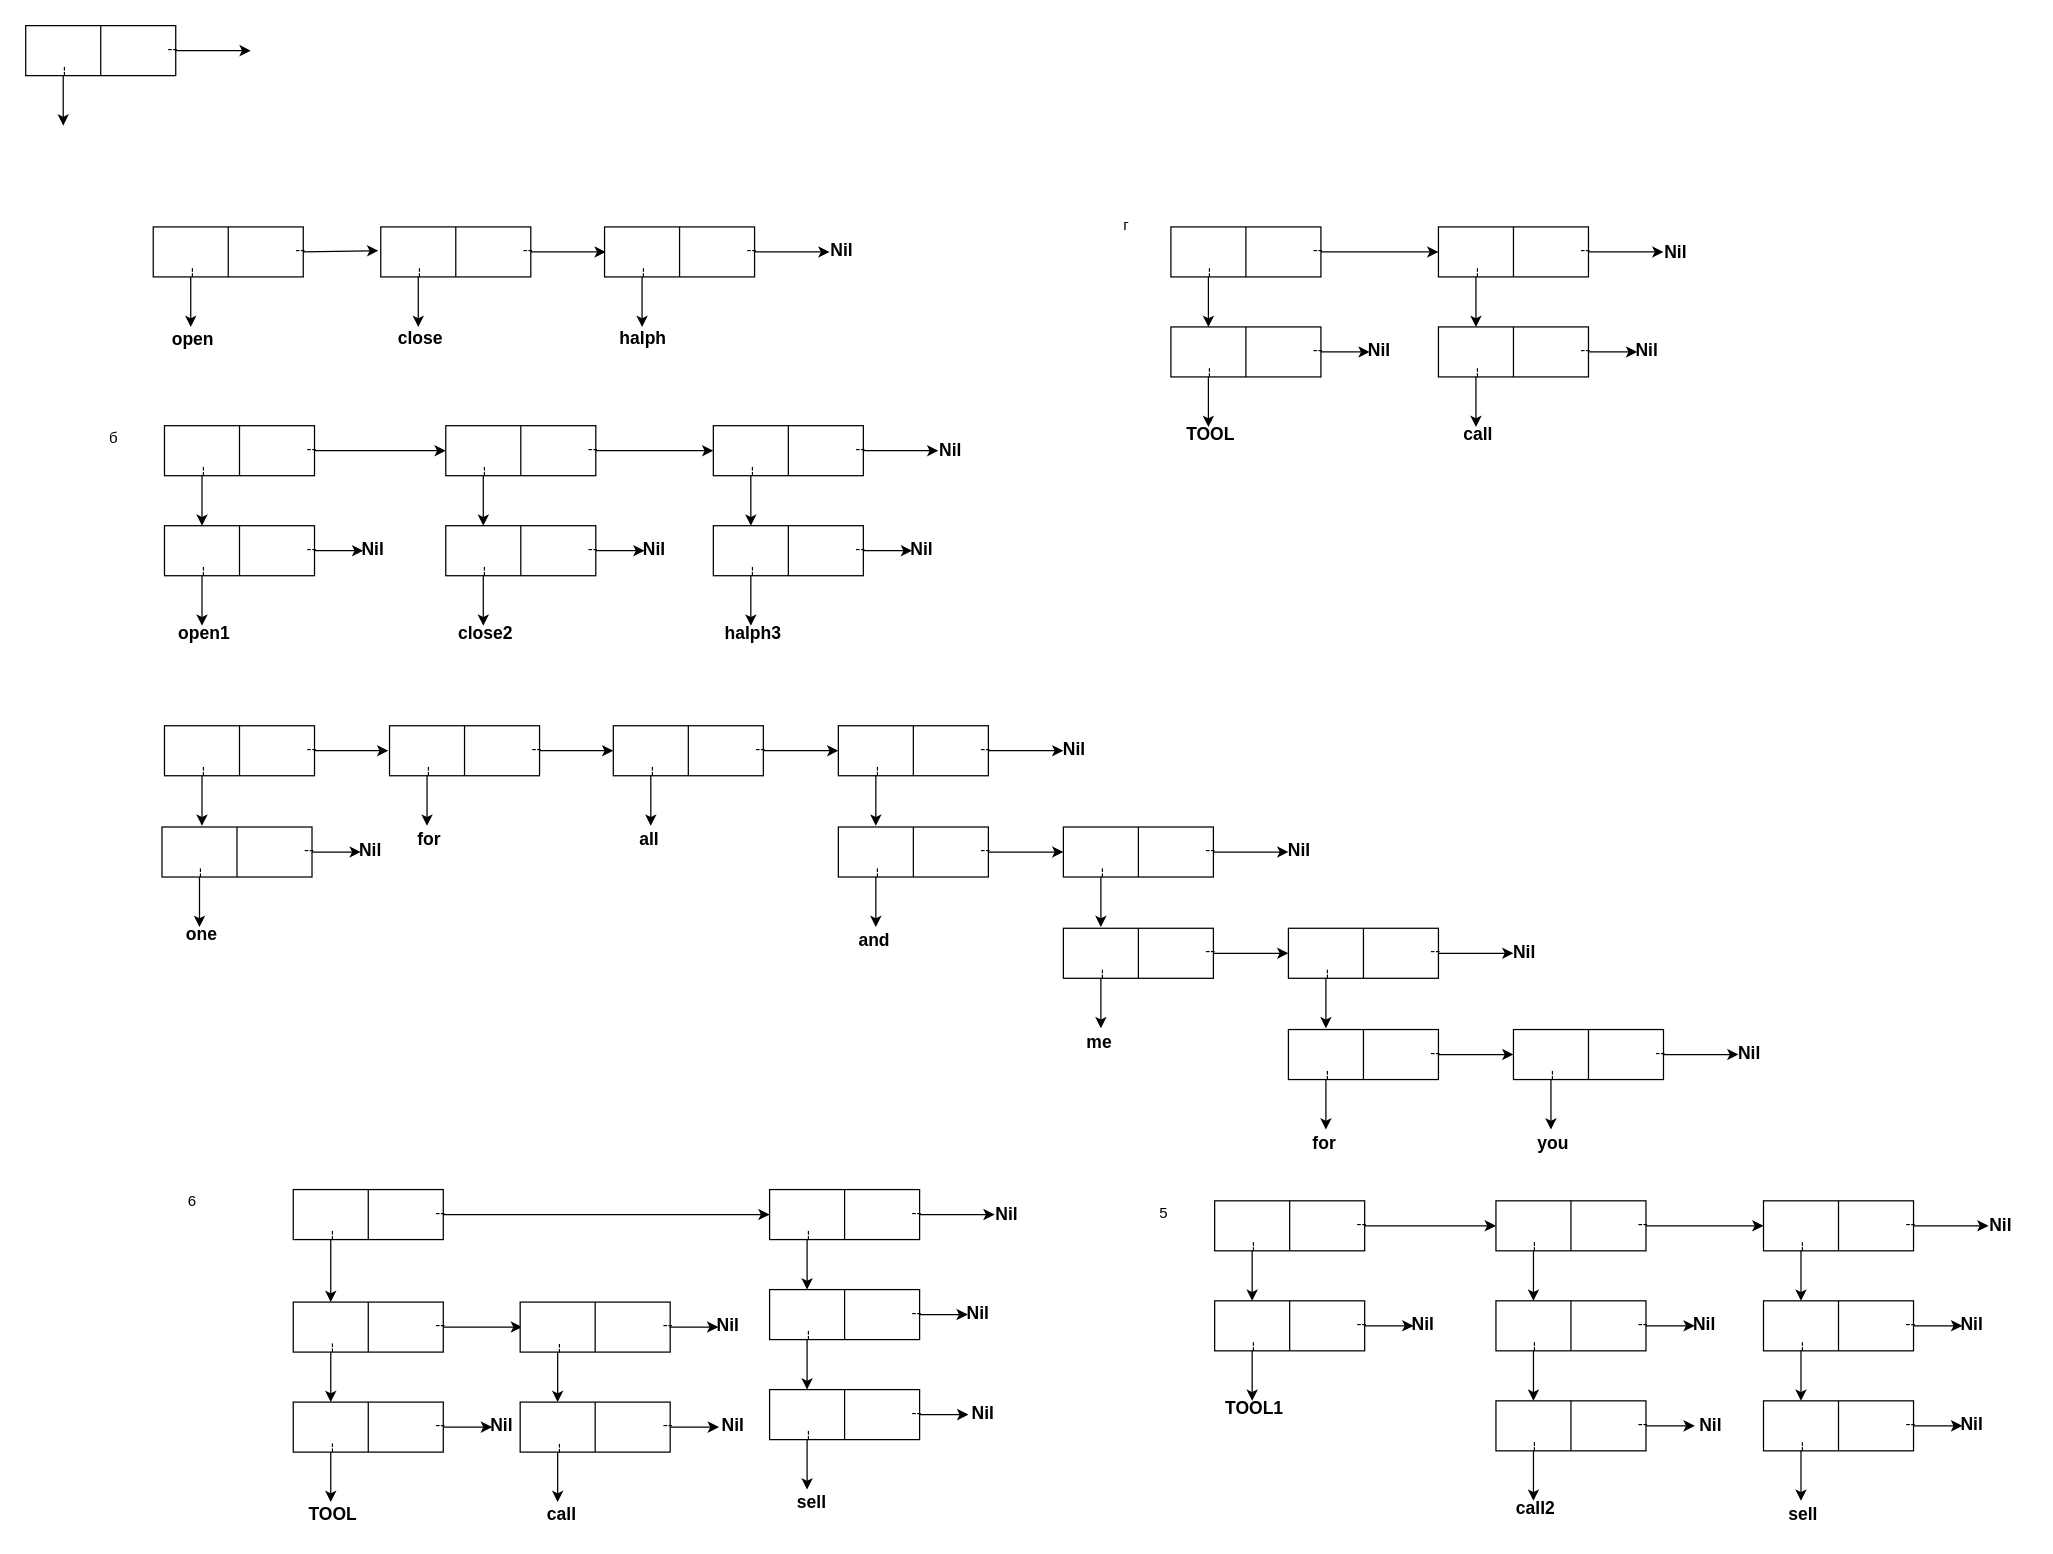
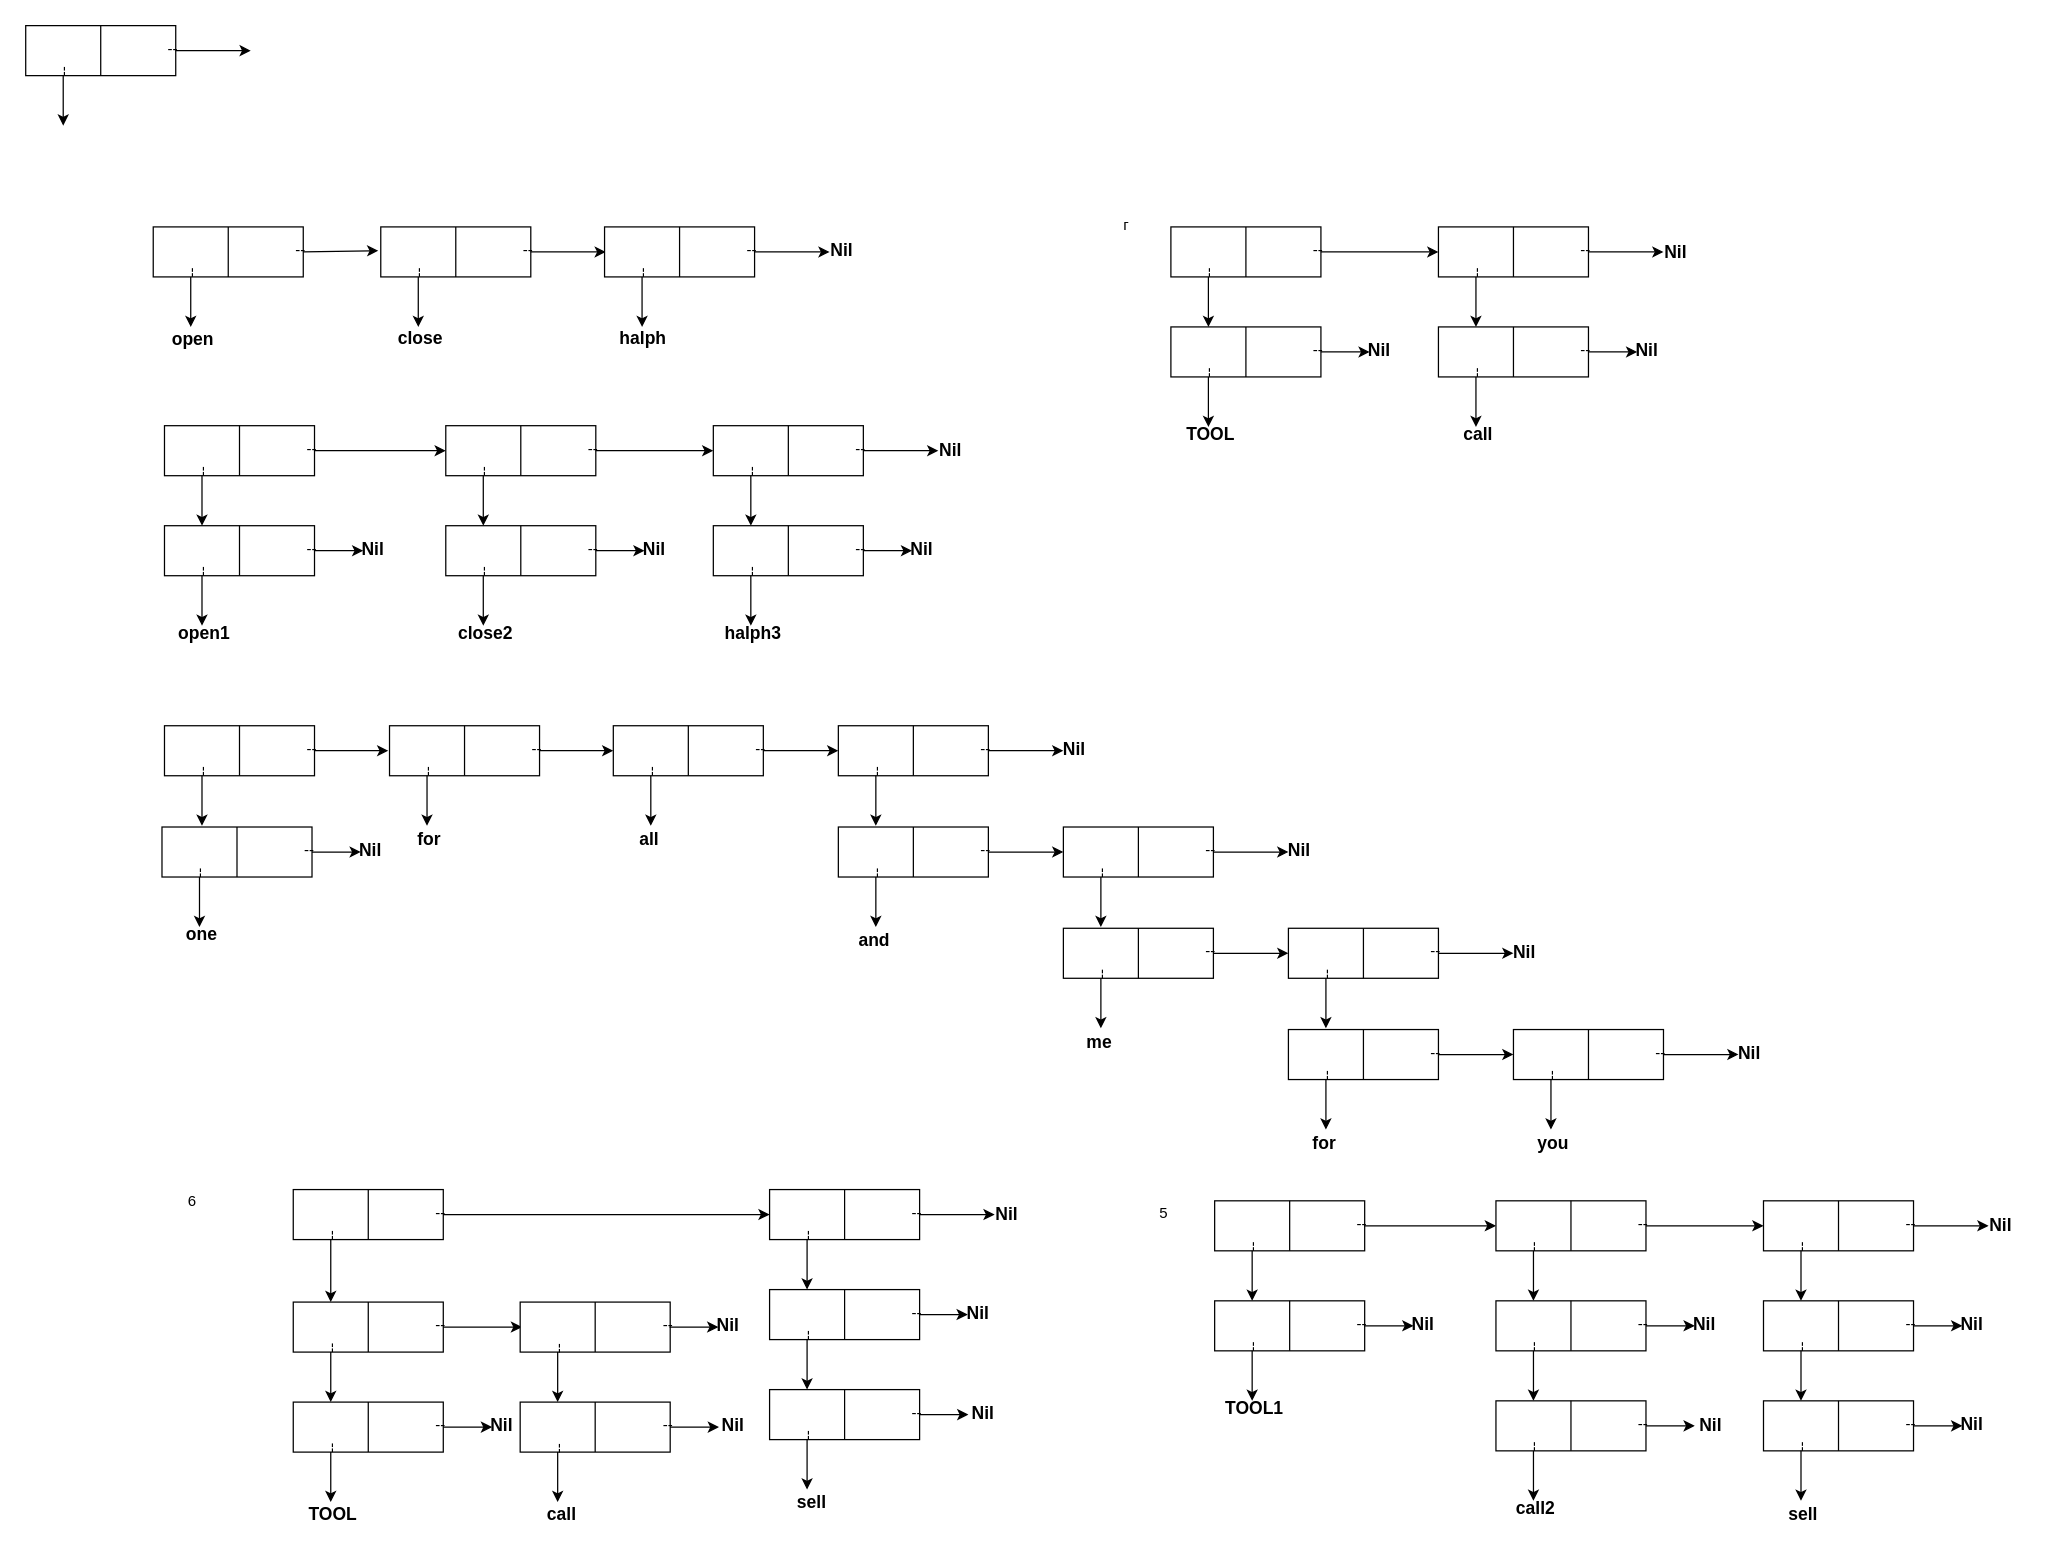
node "б": removed
